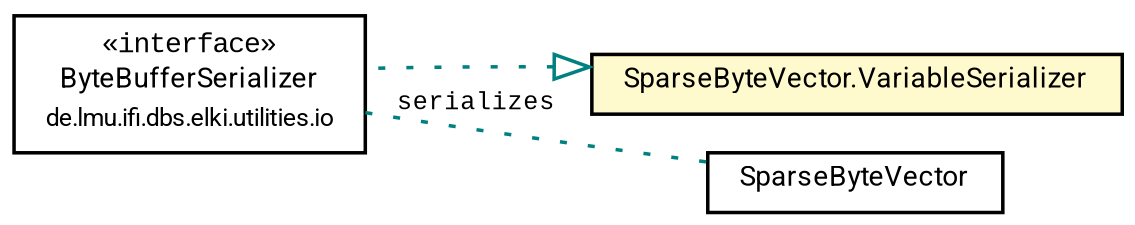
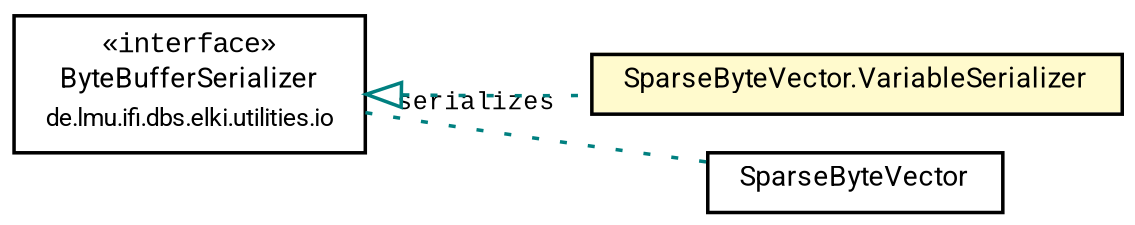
edge "ByteBufferSerializer" -> "SparseByteVector.VariableSerializer": reversed
